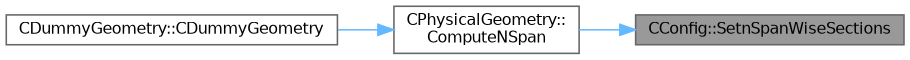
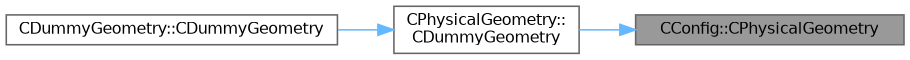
node "CPhysicalGeometry:: ComputeNSpan": label "CPhysicalGeometry:: ComputeNSpan" -> "CPhysicalGeometry:: CDummyGeometry"
node "CConfig::SetnSpanWiseSections": label "CConfig::SetnSpanWiseSections" -> "CConfig::CPhysicalGeometry"
